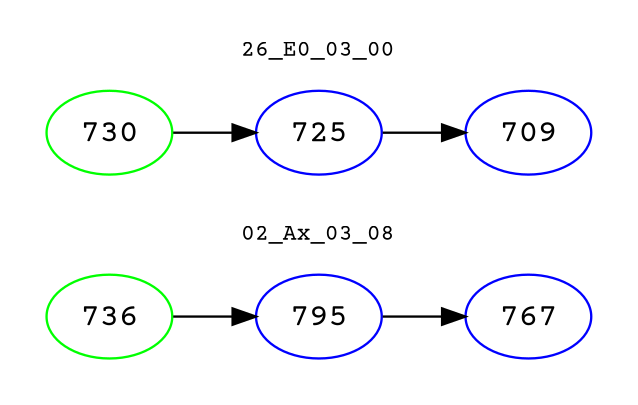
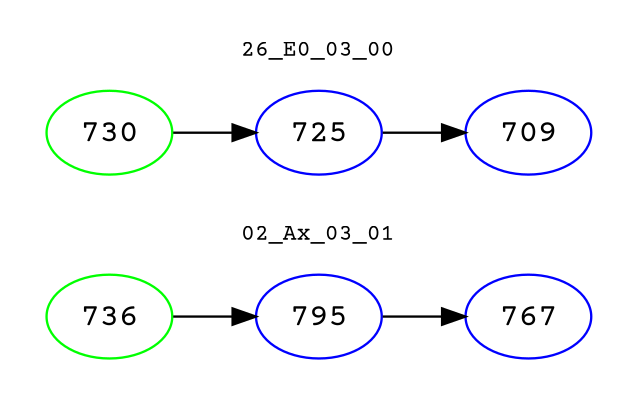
cluster "02_Ax_03_08": label "02_Ax_03_08" -> "02_Ax_03_01"
